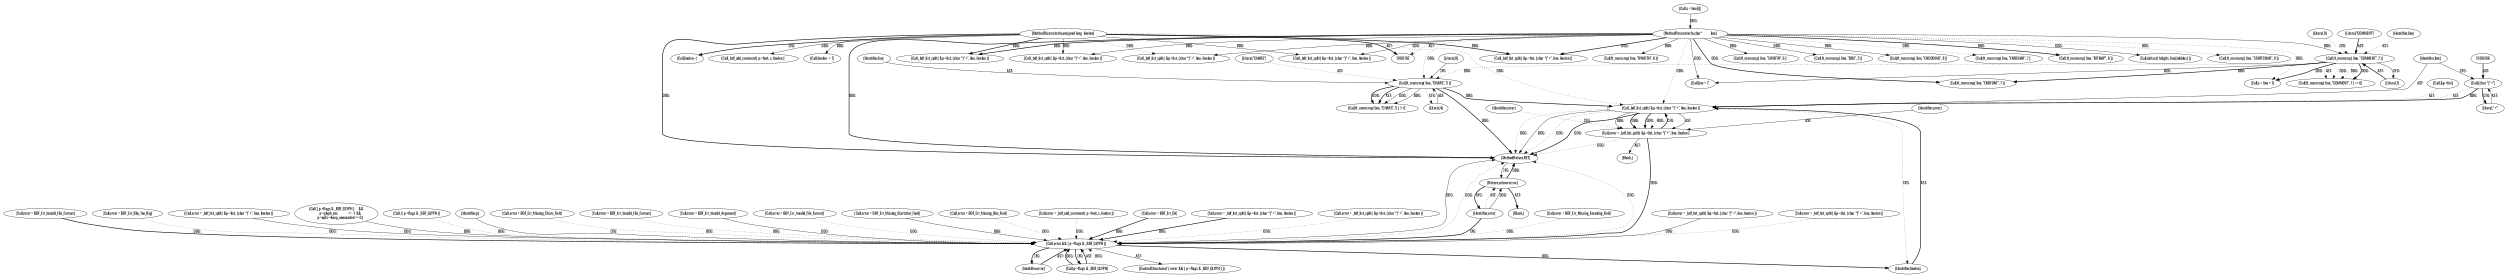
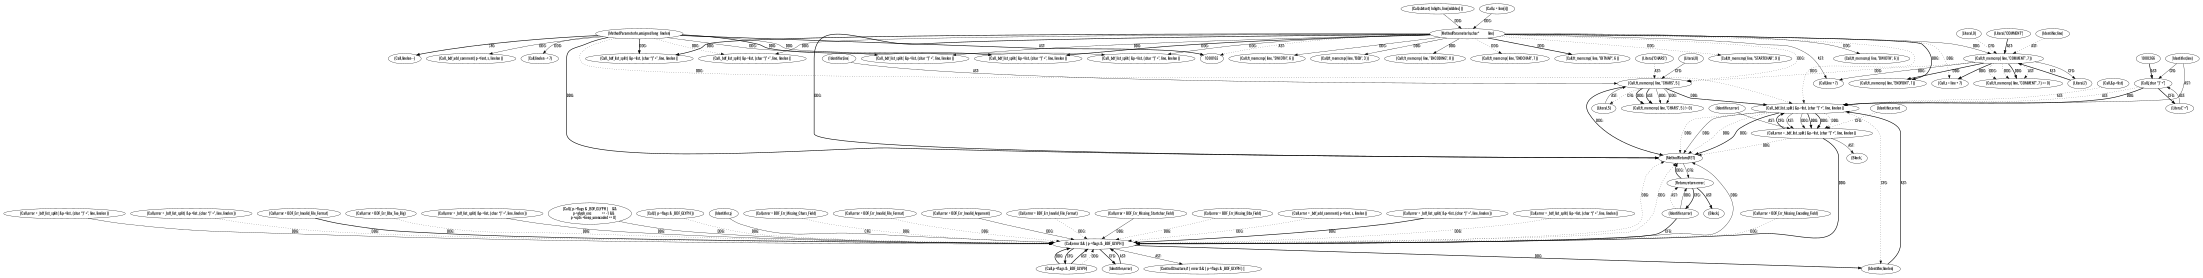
edge "(MethodParameterIn,char*          line)" -> "(Call,sbitset( hdigits, line[nibbles] ))": reversed
edge "(MethodParameterIn,char*          line)" -> "(Call,line + 7)": label "DDG: " -> "AST: "
node "(Literal,4)": label "(Literal,4)" -> "(Literal,5)"
node "(Call,error = BDF_Err_Ok)": removed
